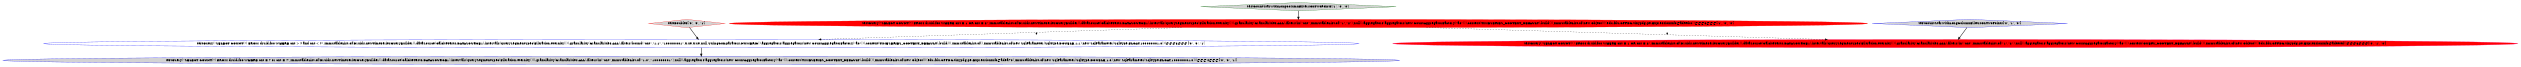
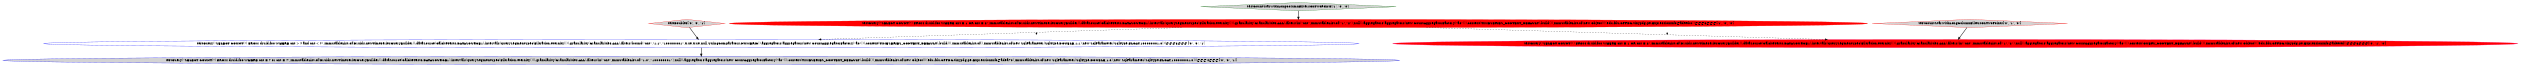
node "testCountStarWithLongColumnFiltersOnTwoPoints['0', '1', '0']": color blue -> red
